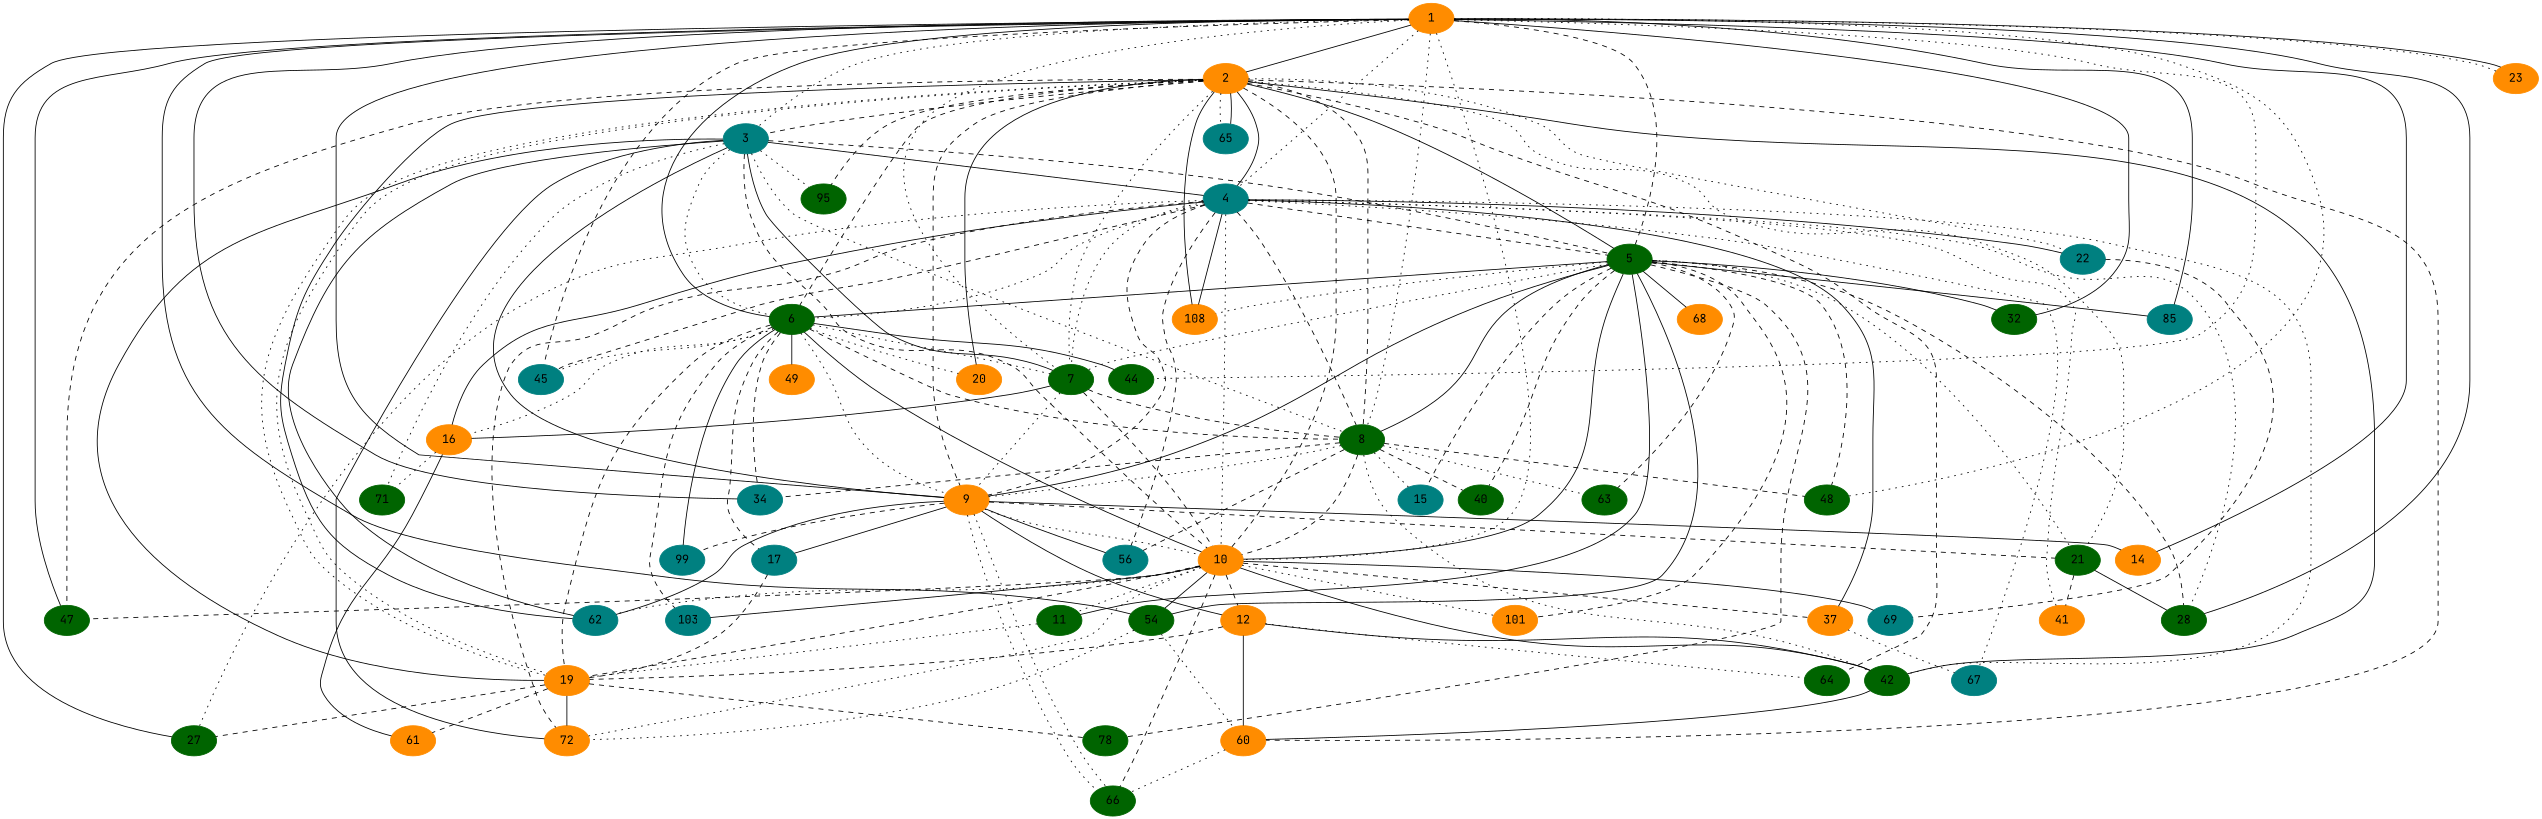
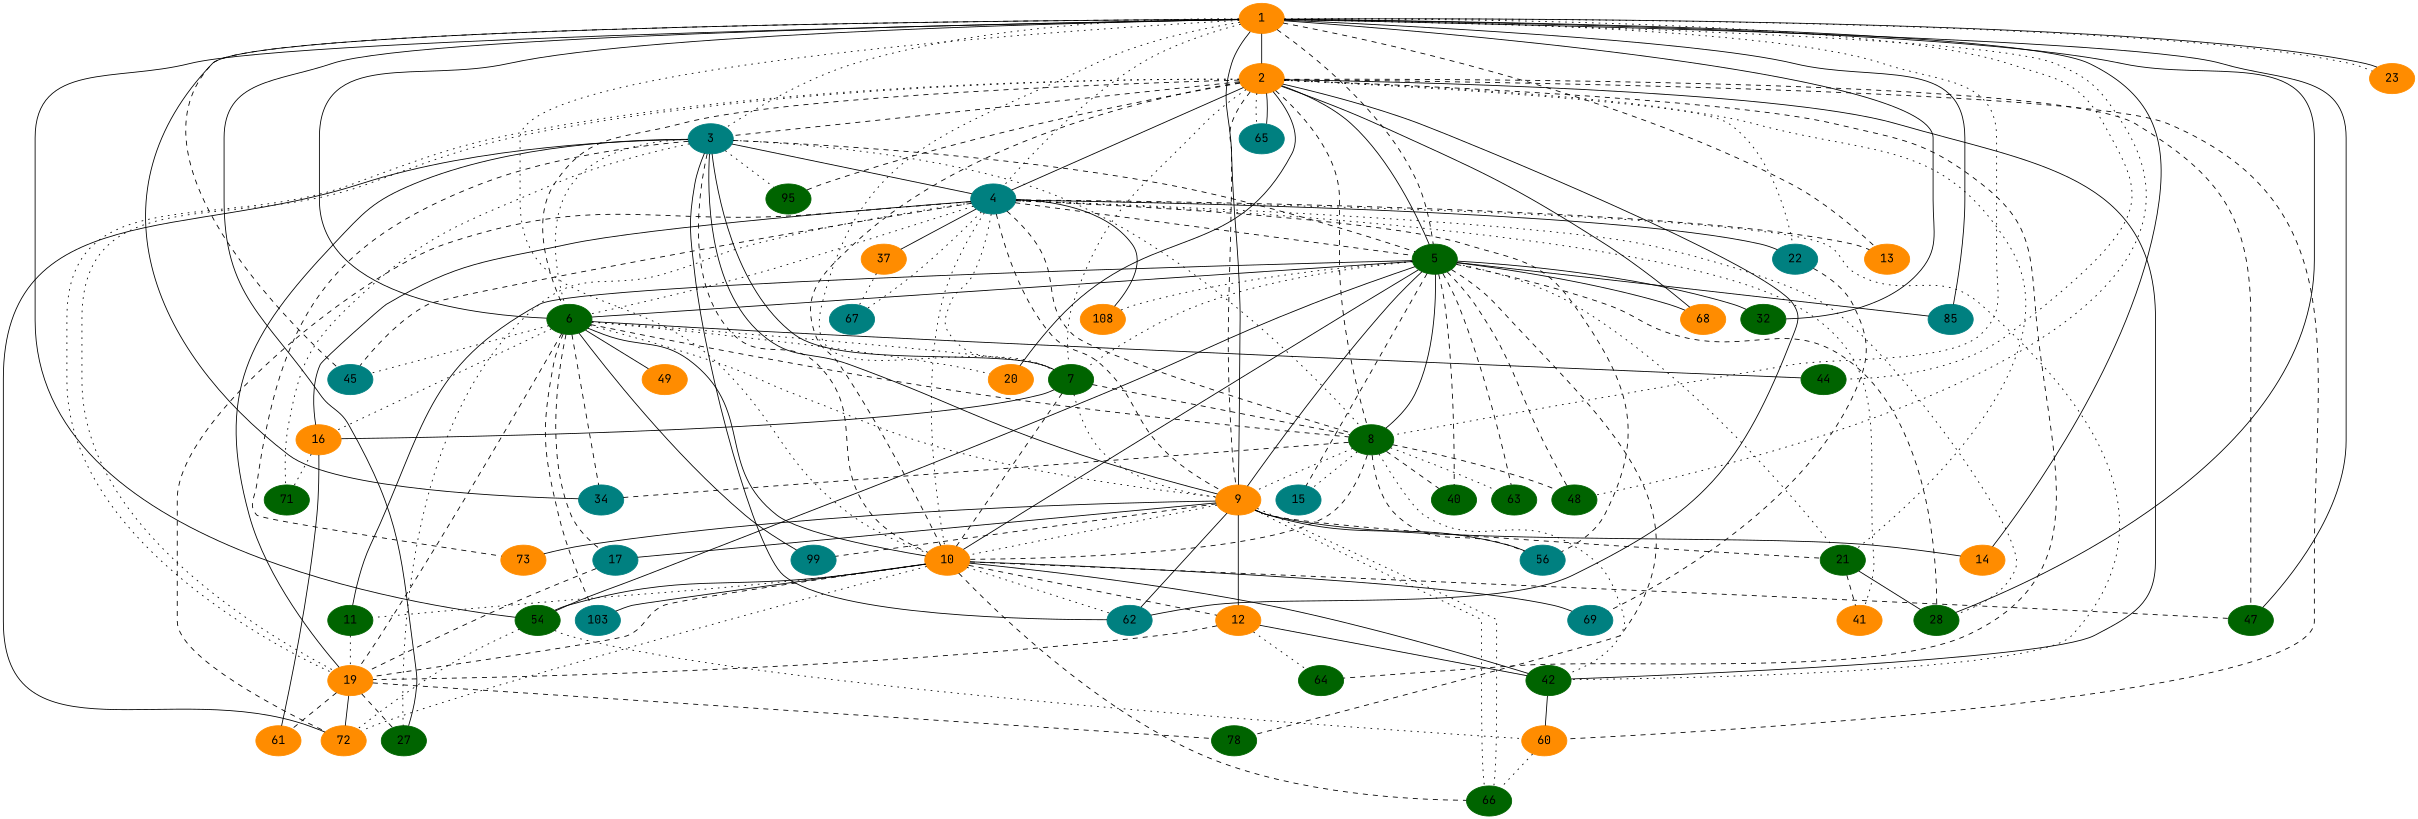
edge "2" -- "108": now "2" -- "68"
node "13": added
node "73": added
edge "10" -- "37": removed
node "101": removed
edge "12" -- "60": removed
